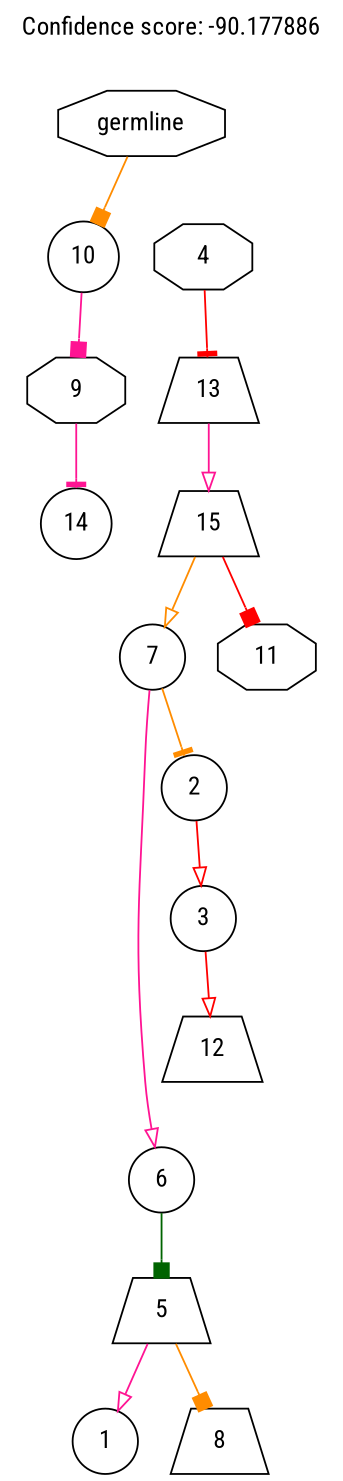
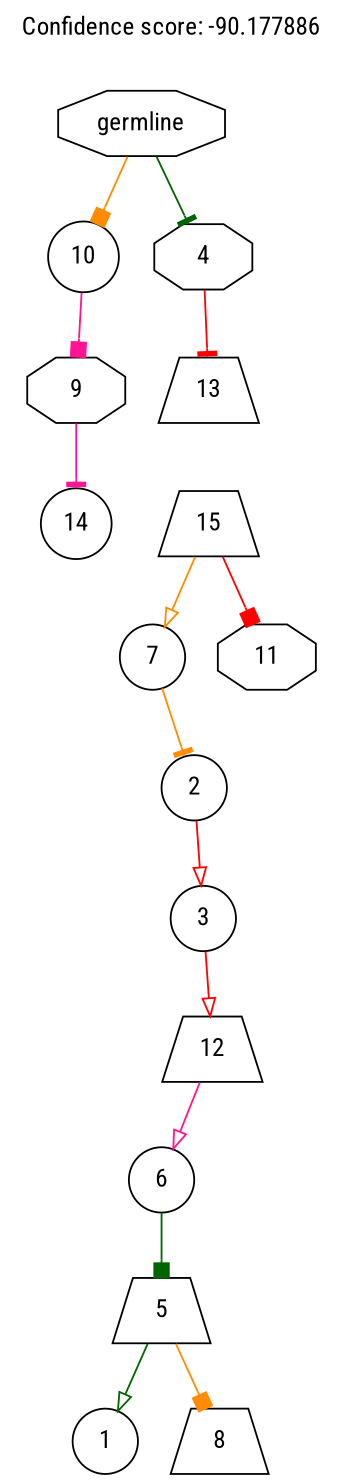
edge "germline" -> "4": added
edge "13" -> "15": removed
edge "7" -> "6": now "12" -> "6"
edge "5" -> "1": color deeppink -> darkgreen
